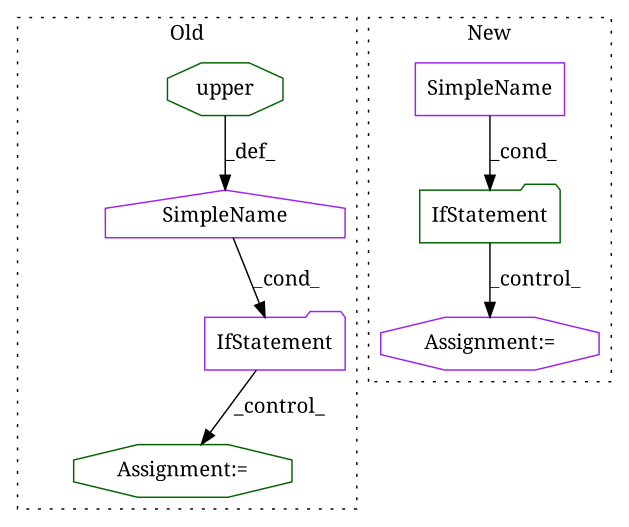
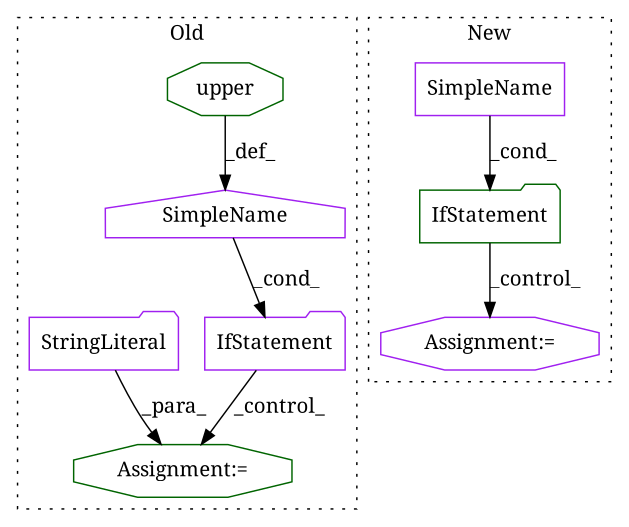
node "StringLiteral": added
